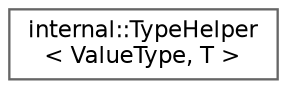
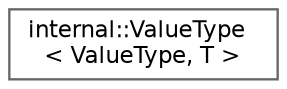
node "internal::TypeHelper < ValueType, T >": label "internal::TypeHelper < ValueType, T >" -> "internal::ValueType < ValueType, T >"
